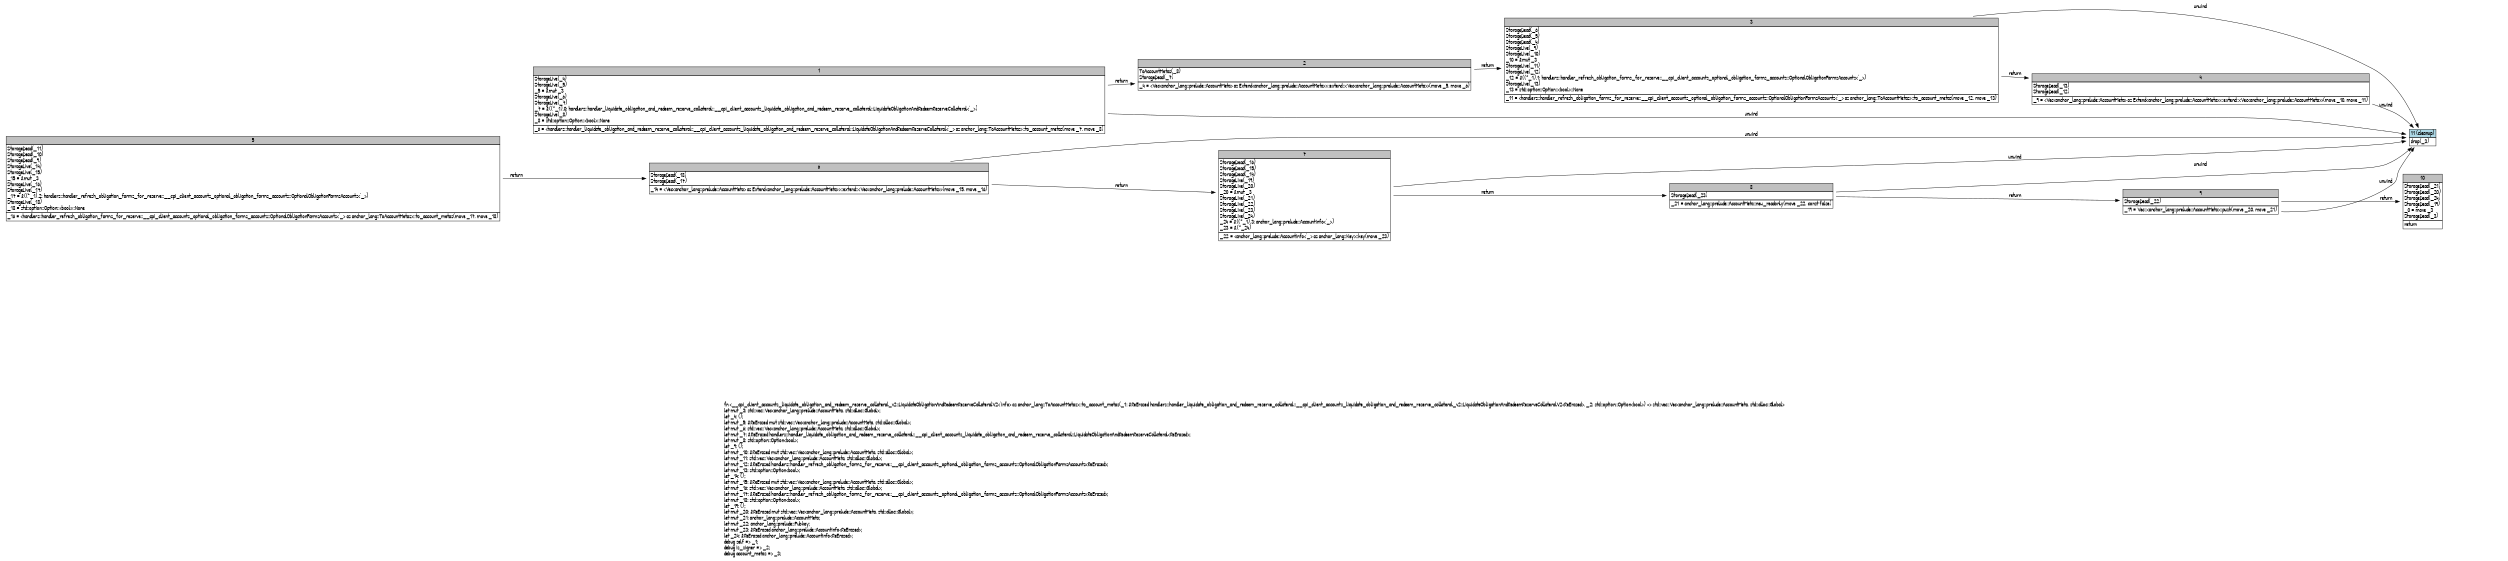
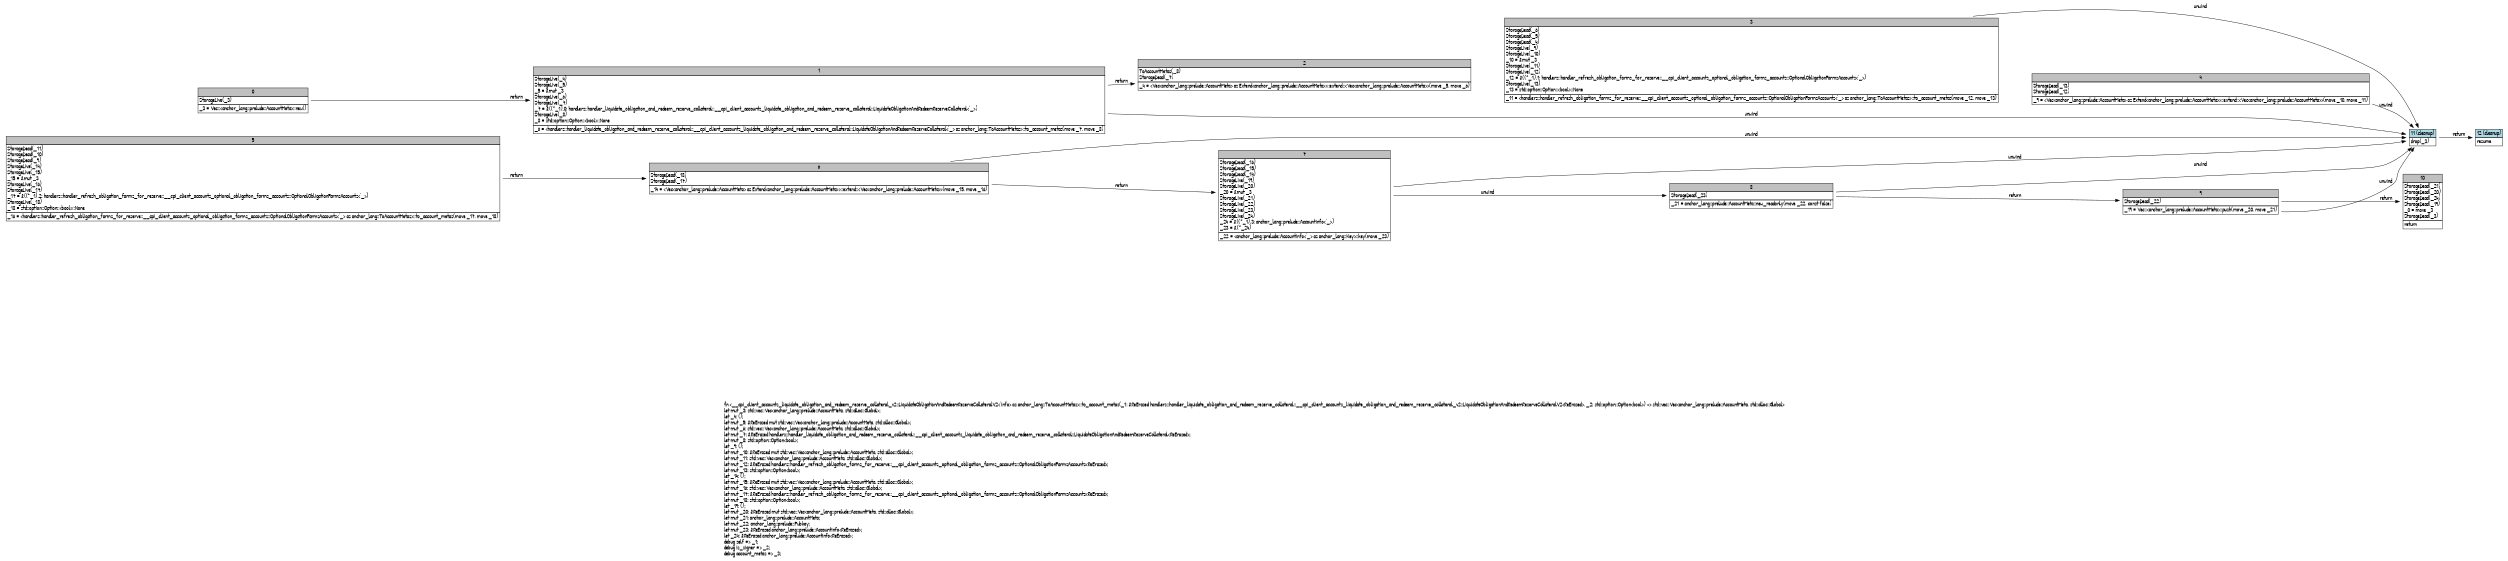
edge "2" -> "3": removed, label "return"
edge "3" -> "4": removed, label "return"
node "0": added
node "12 (cleanup)": added
edge "7" -> "8": label "return" -> "unwind"
